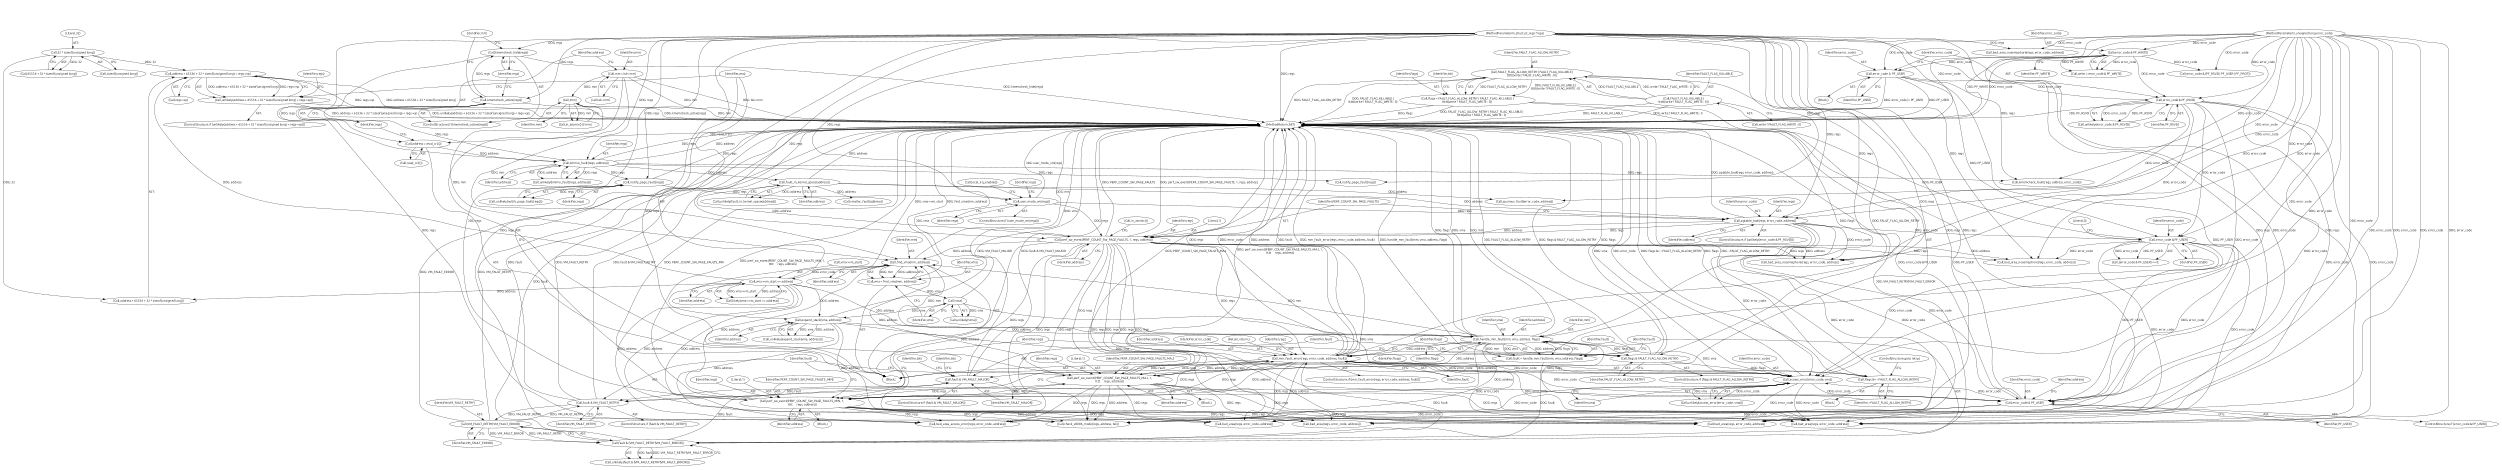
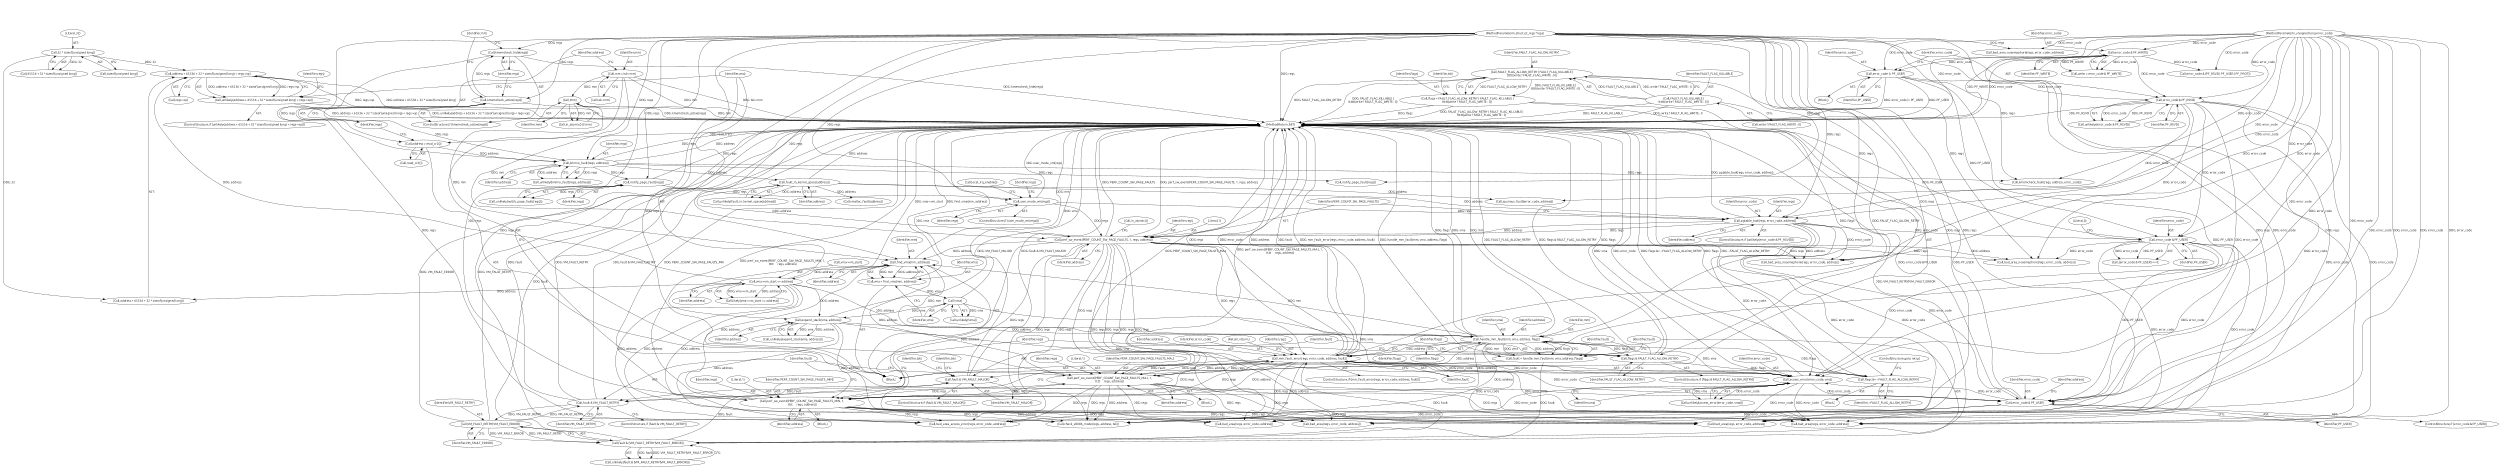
edge "(Identifier,PF_WRITE)" -> "(Call,error_code & PF_WRITE)": added, label "AST:"
edge "(Call,find_vma(mm, address))" -> "(Call,vma->vm_start <= address)": label "DDG: error_code" -> "DDG: address"
edge "(Identifier,~FAULT_FLAG_ALLOW_RETRY)" -> "(Call,handle_mm_fault(mm, vma, address, flags))": now "(Call,flags &= ~FAULT_FLAG_ALLOW_RETRY)" -> "(Call,handle_mm_fault(mm, vma, address, flags))"
edge "(Call,fault & VM_FAULT_RETRY)" -> "(ControlStructure,if (fault & VM_FAULT_RETRY))": label "AST: " -> "CFG: "
